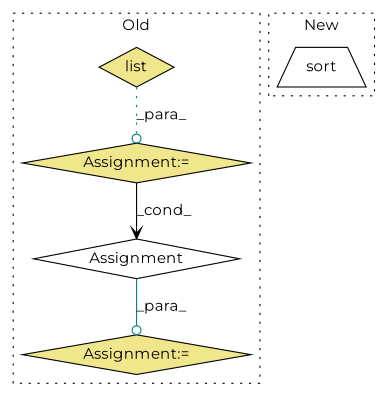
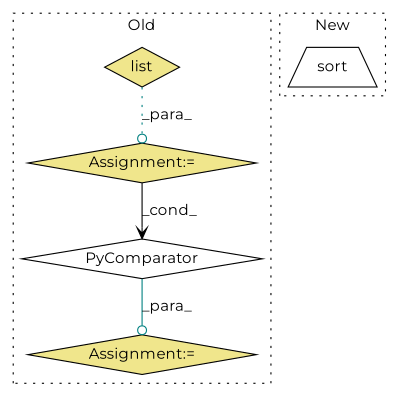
node "Assignment": label "Assignment" -> "PyComparator"
